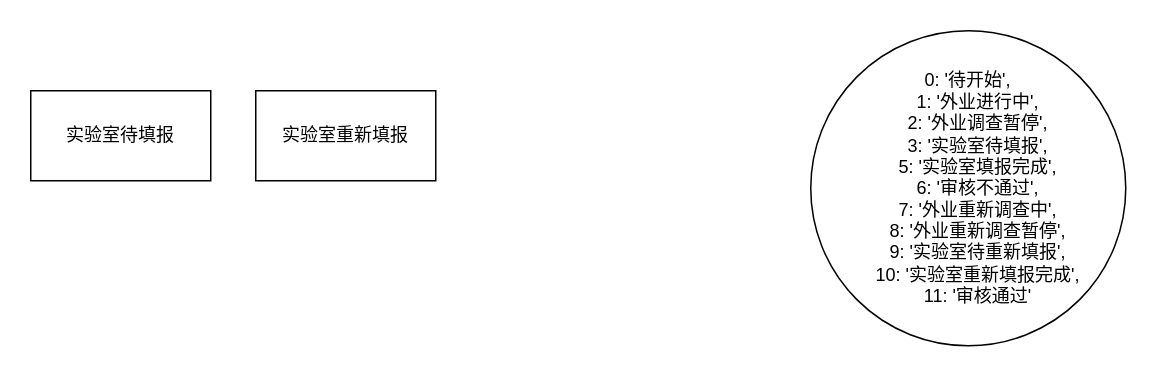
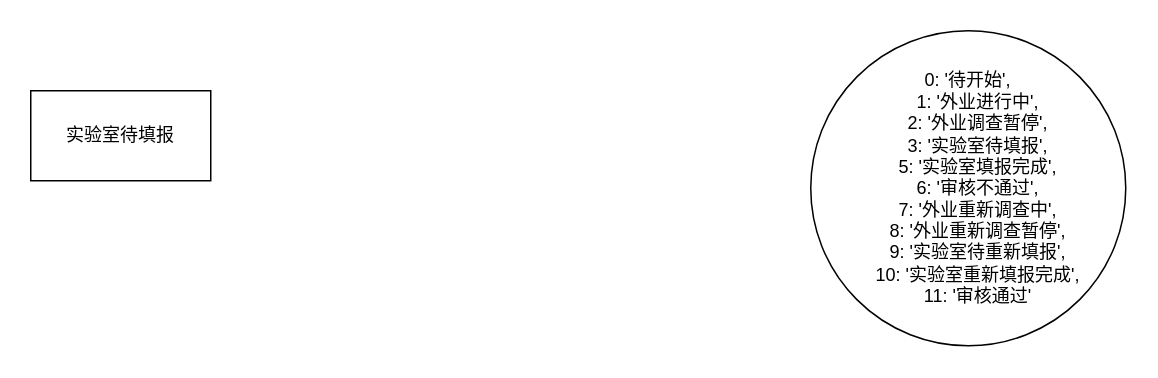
node "实验室重新填报": removed
